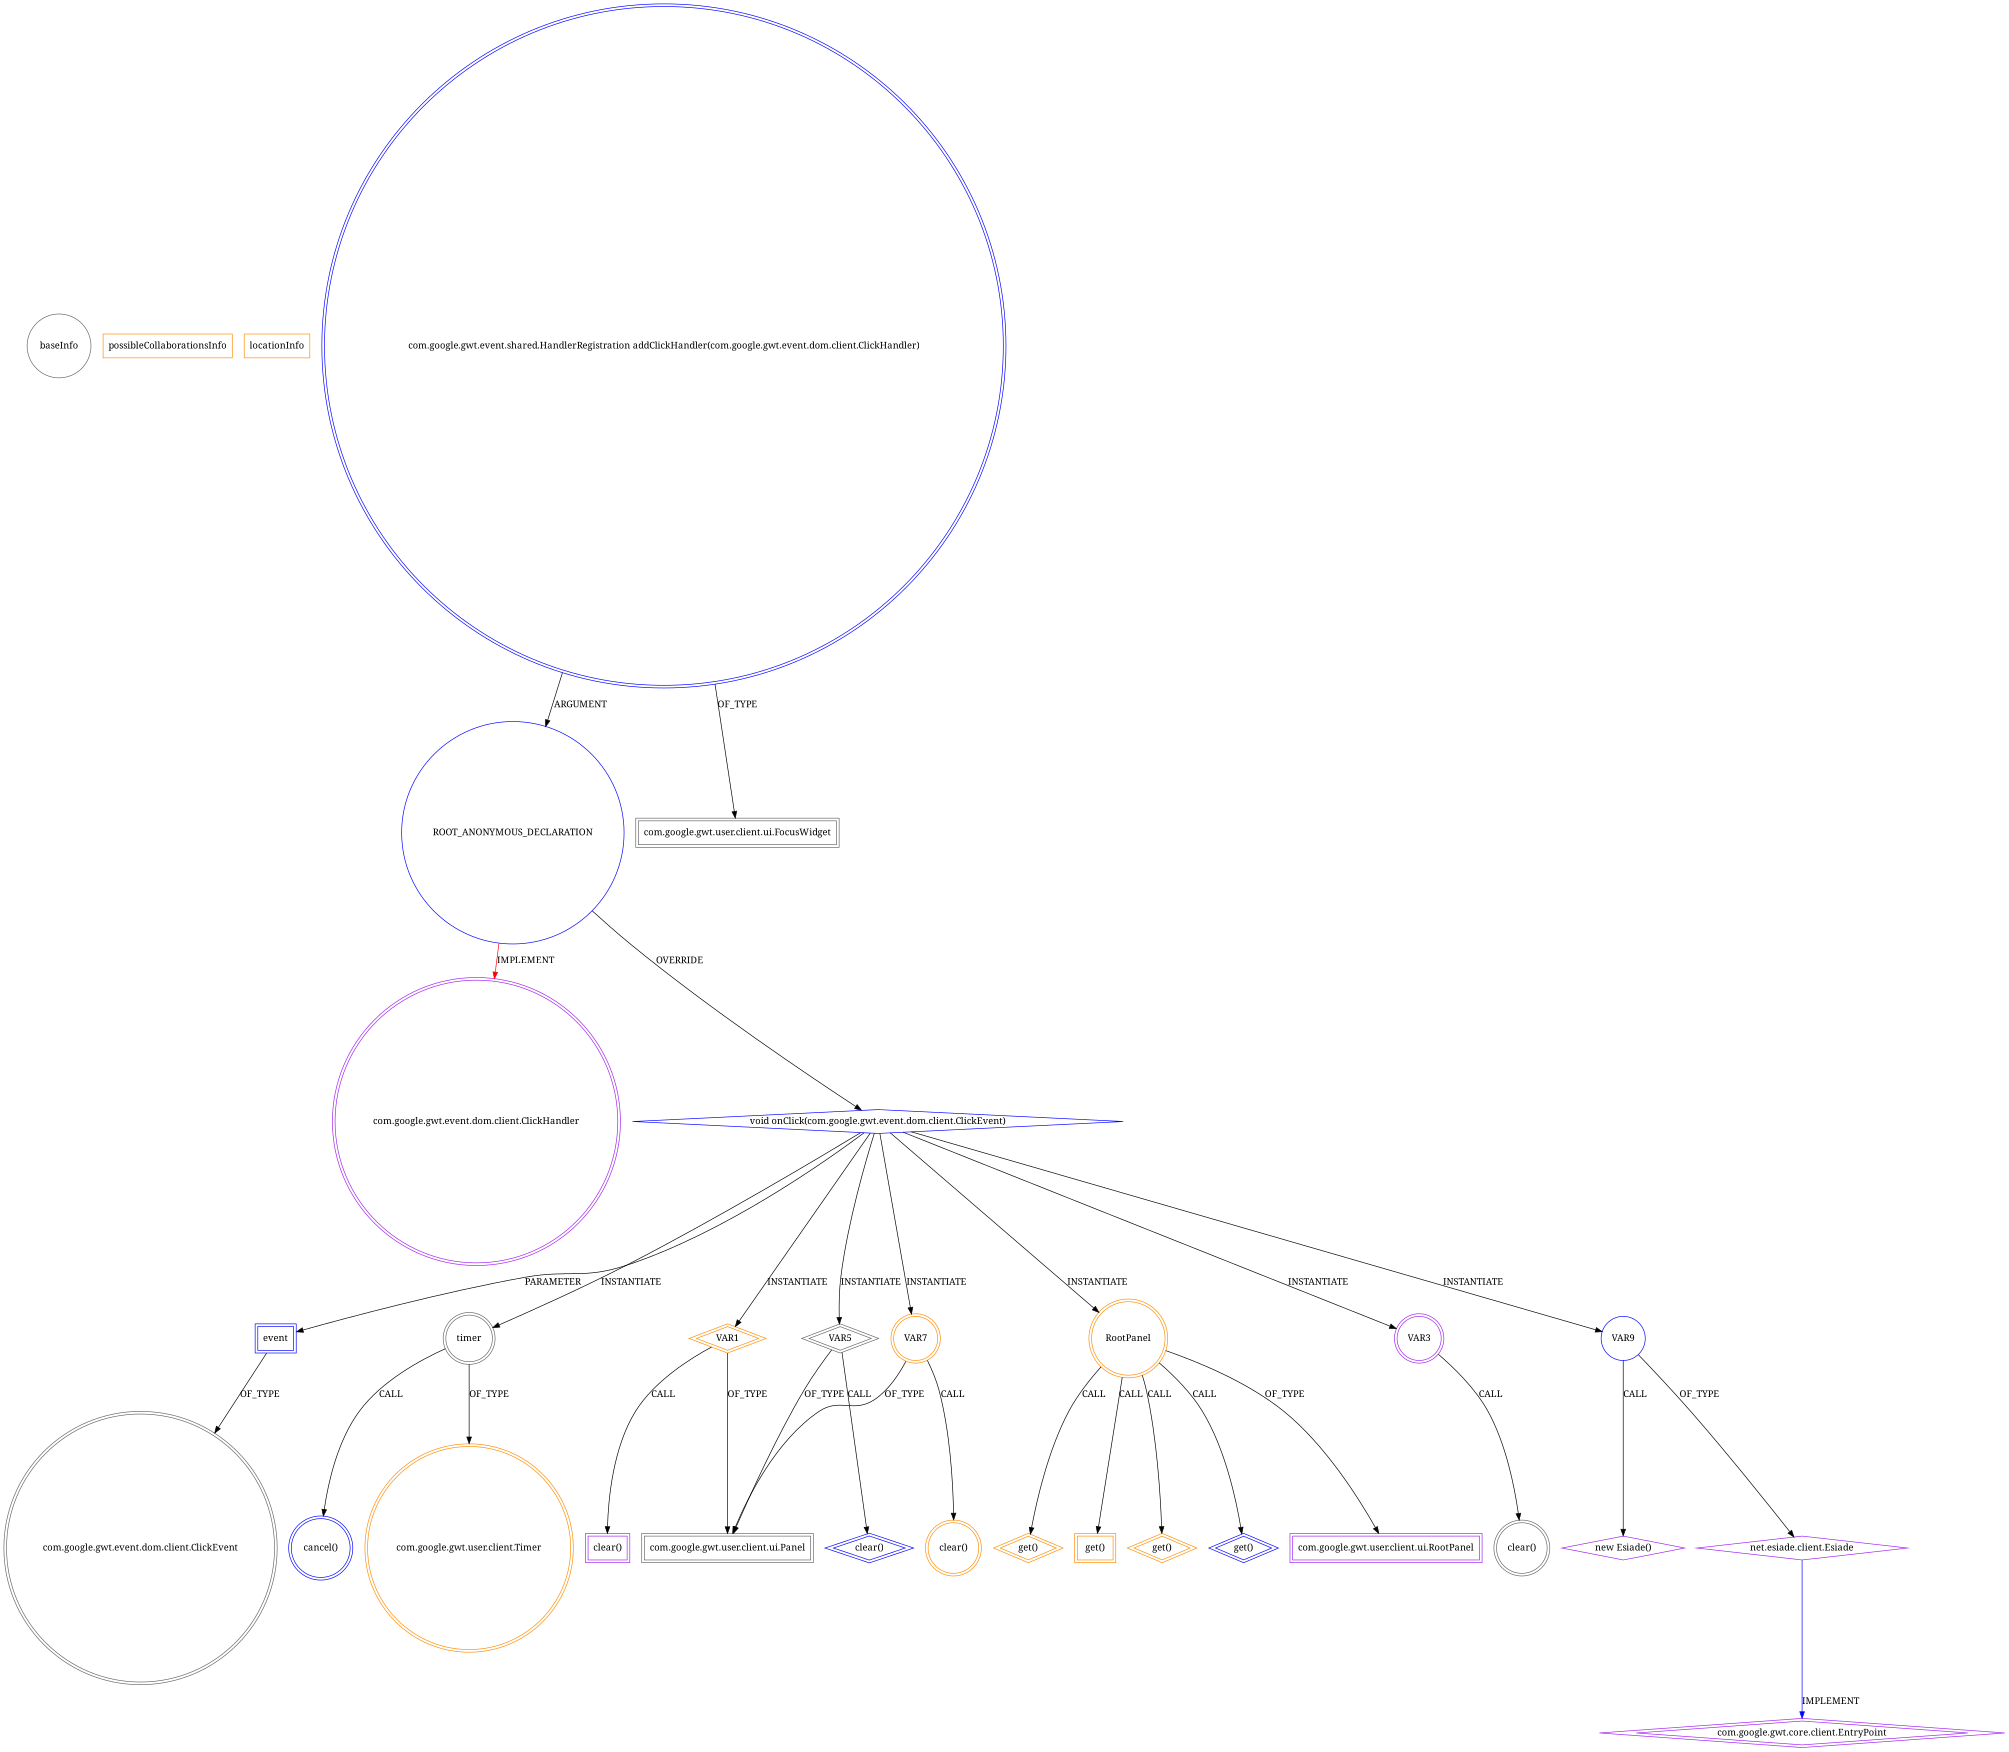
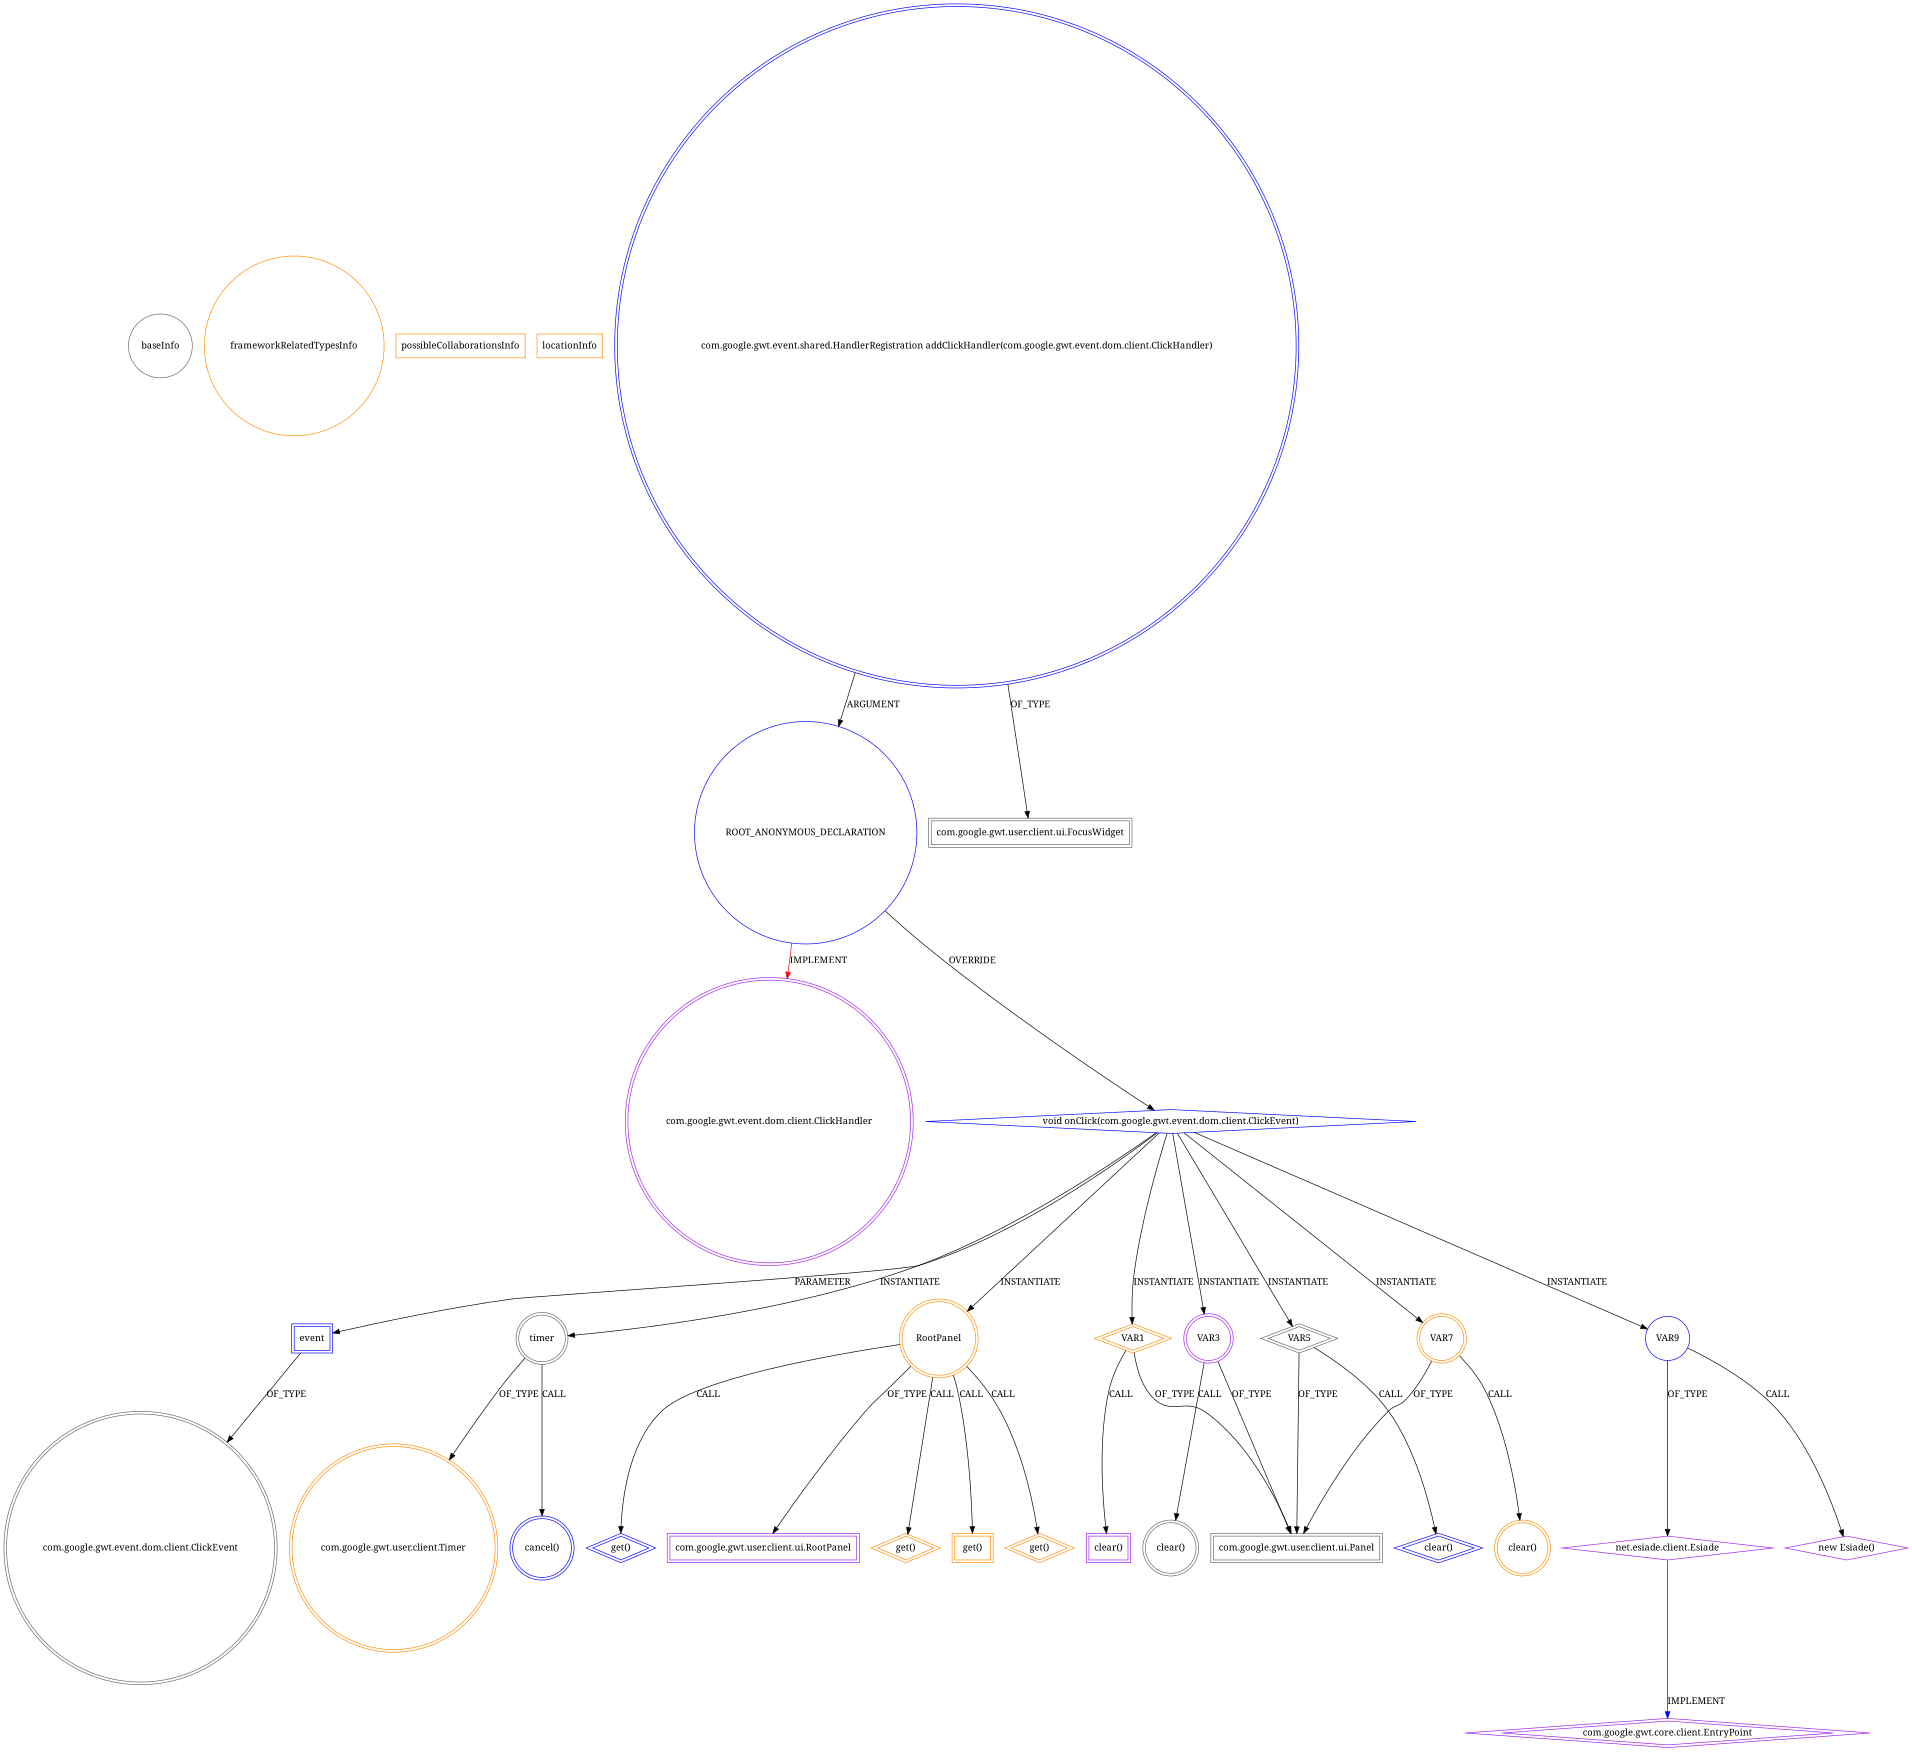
node "frameworkRelatedTypesInfo": added
edge "VAR3" -> "com.google.gwt.user.client.ui.Panel": added, label "OF_TYPE"
